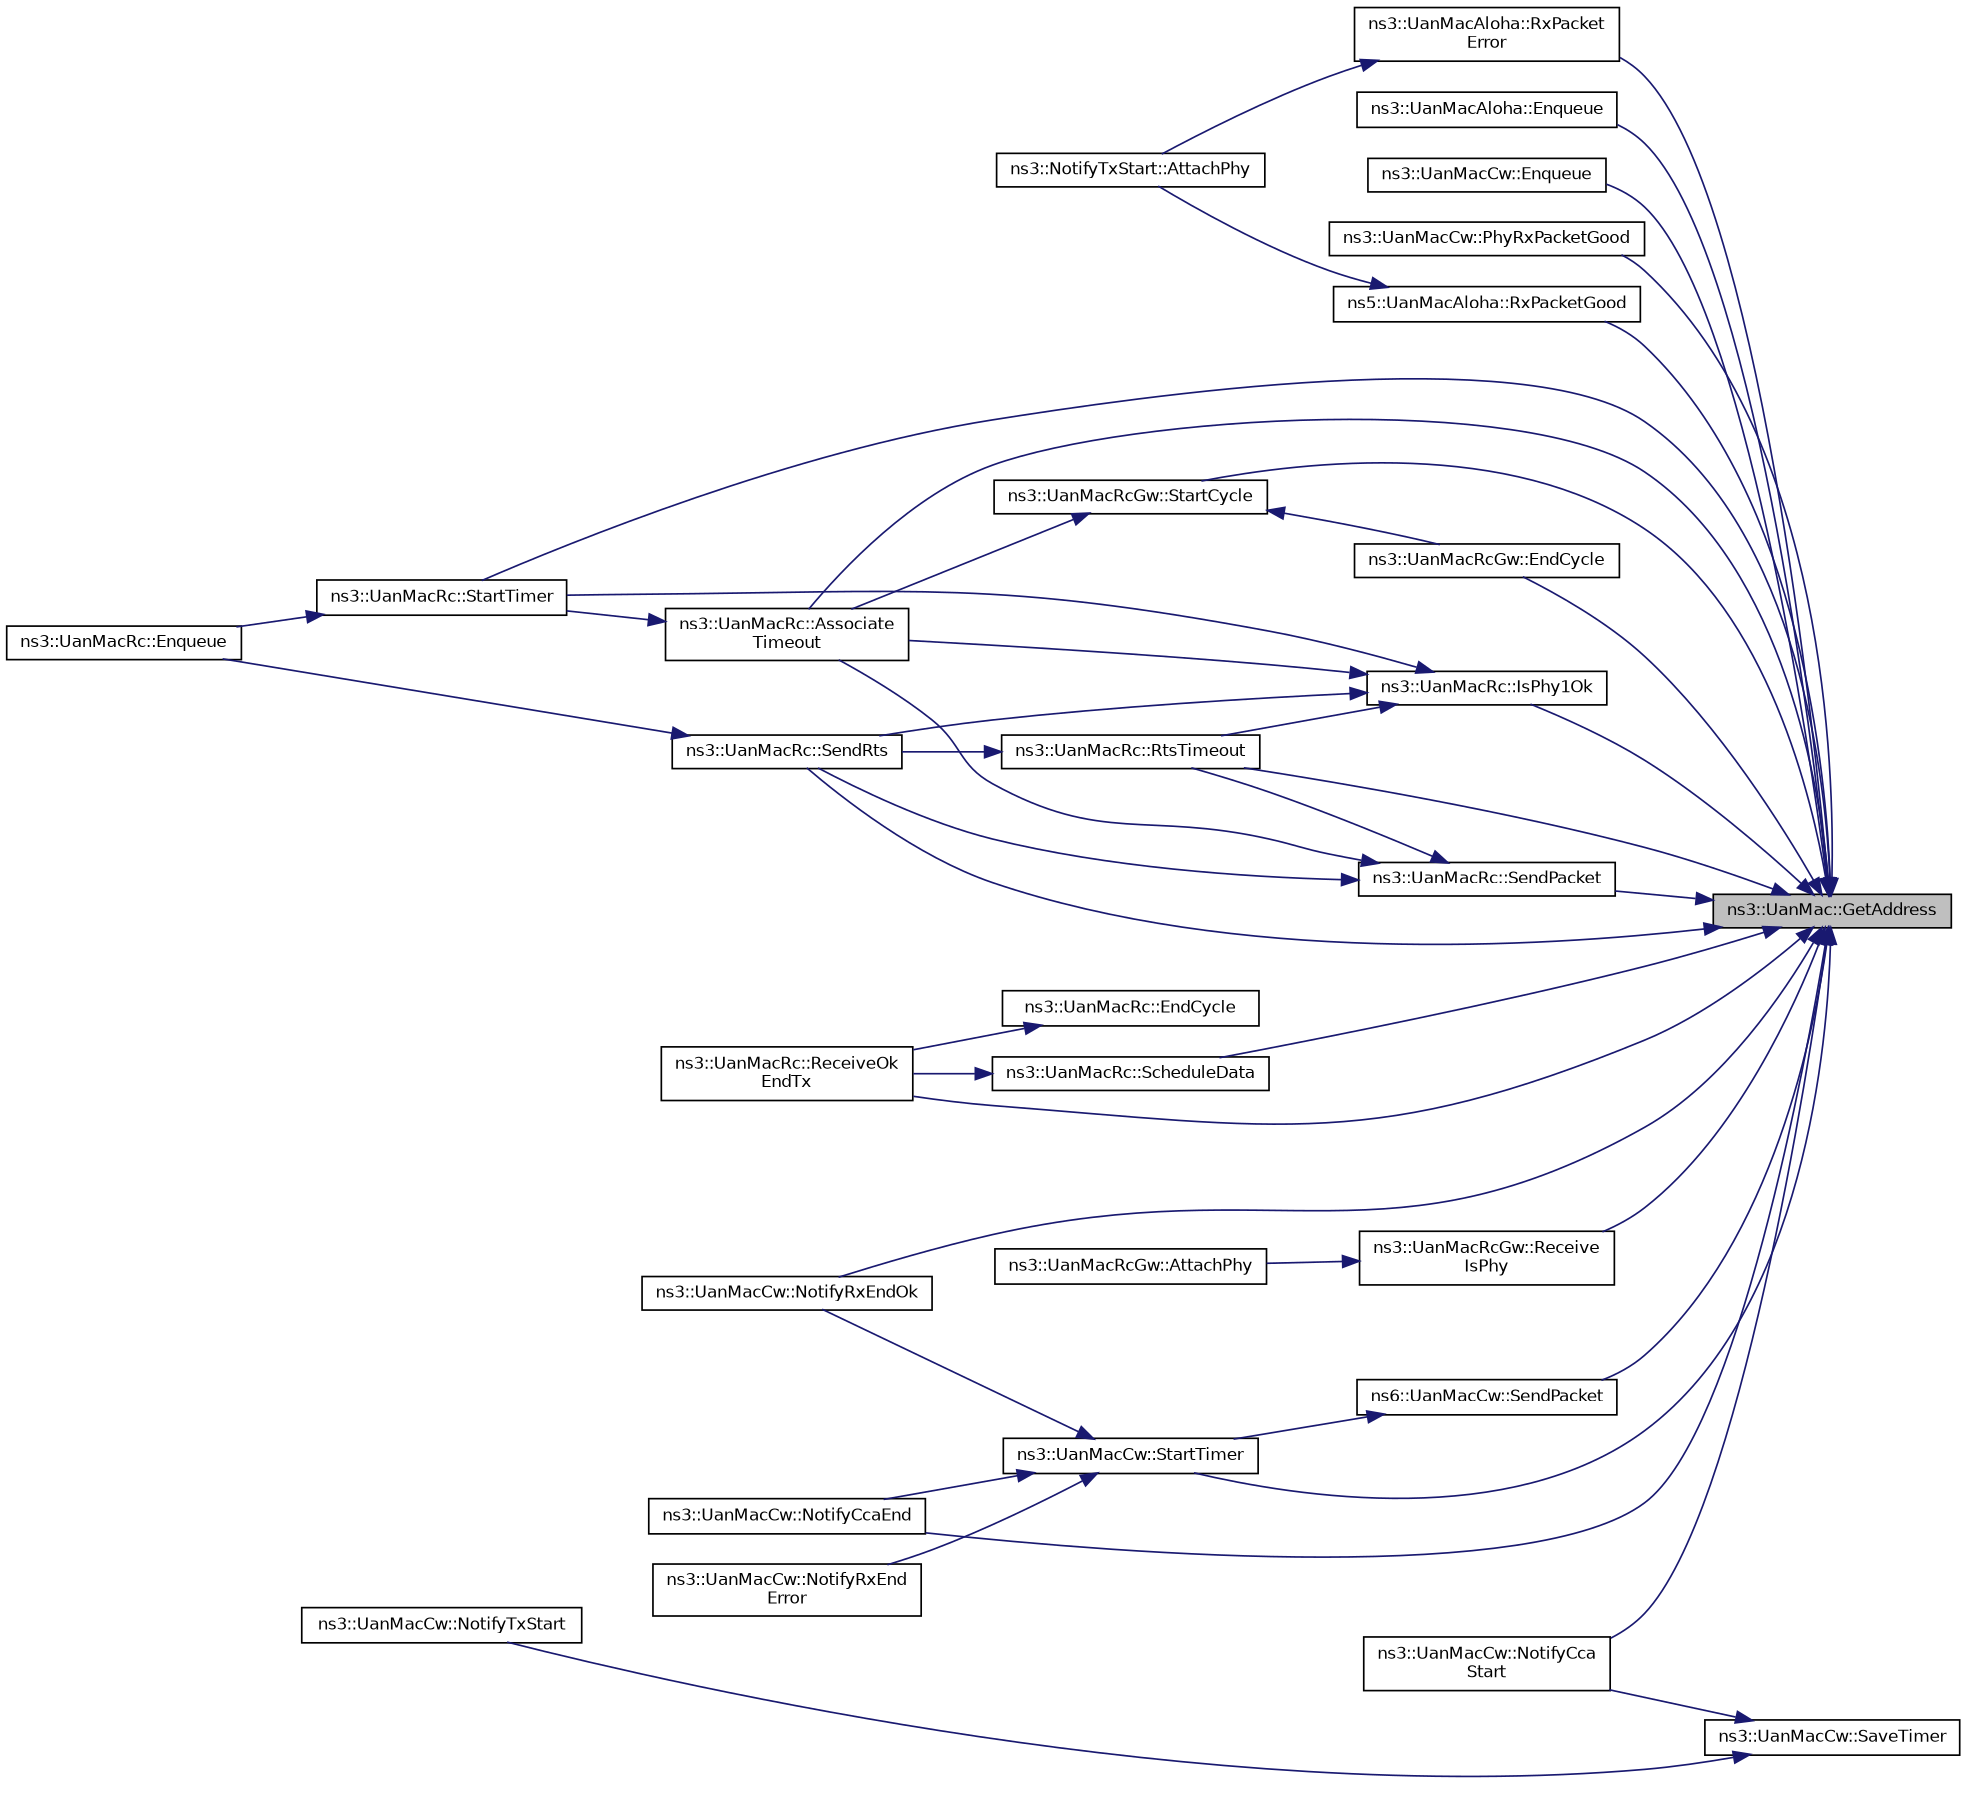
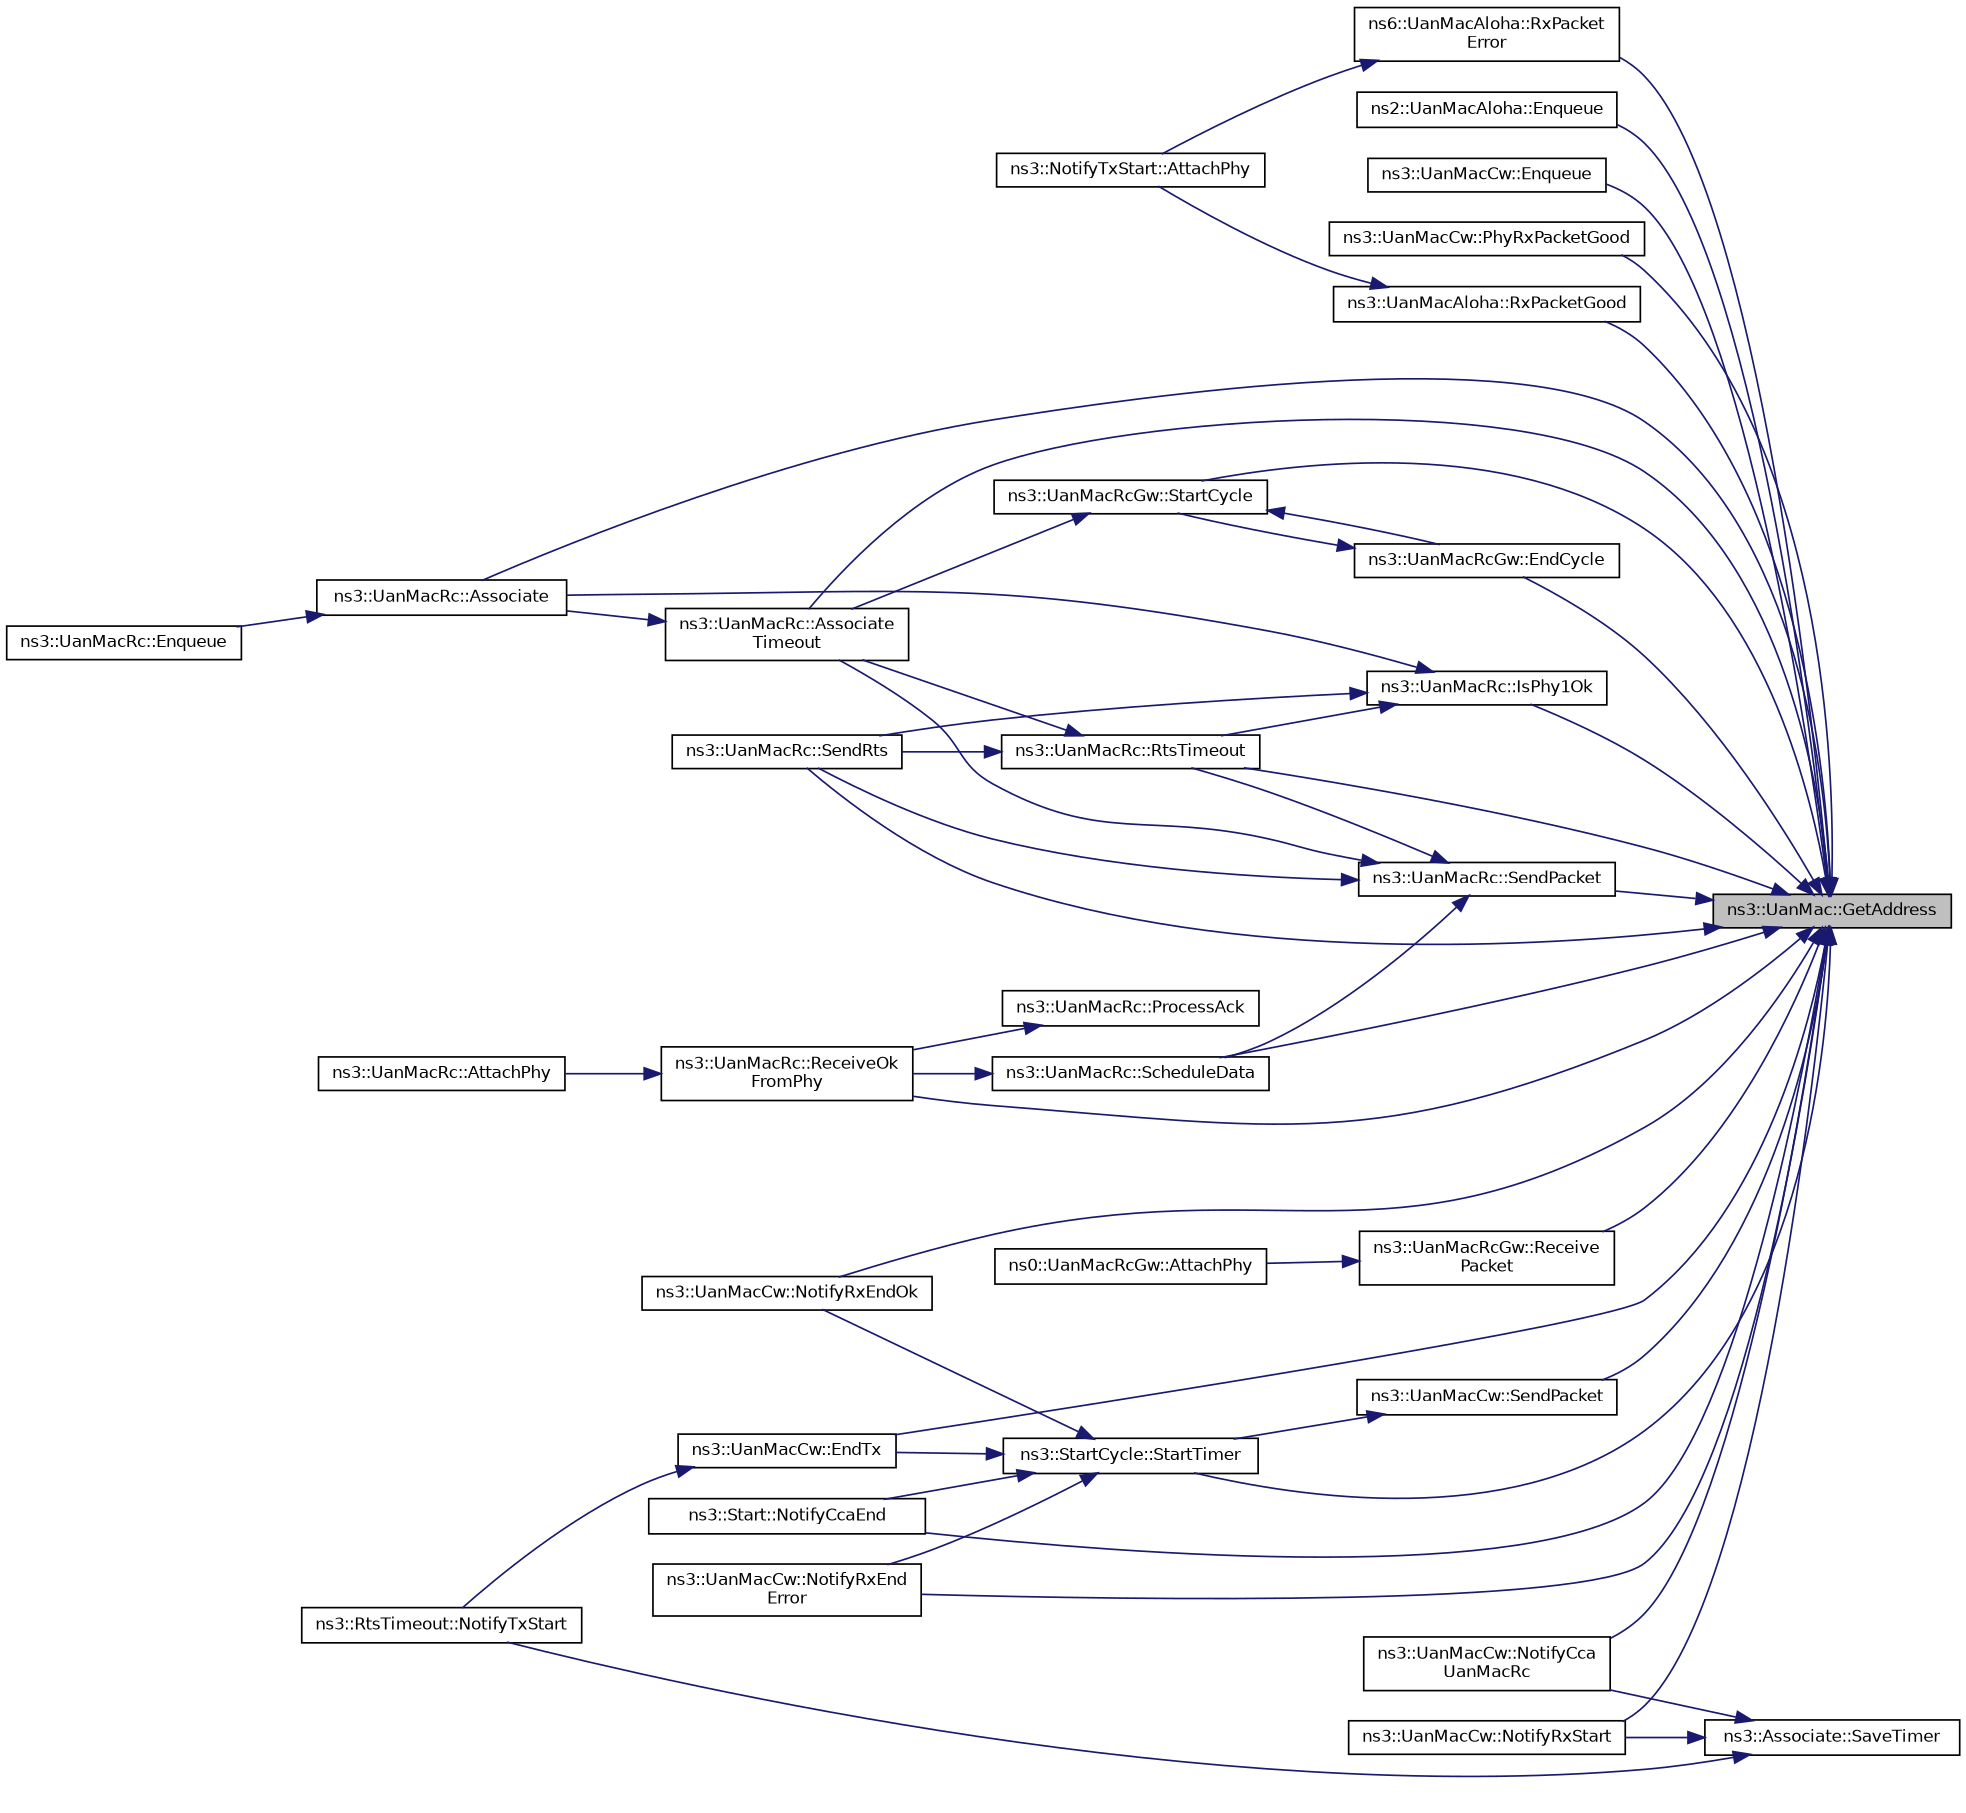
node "ns3::UanMacAloha::RxPacket Error": label "ns3::UanMacAloha::RxPacket Error" -> "ns6::UanMacAloha::RxPacket Error"
node "ns3::UanMacAloha::Enqueue": label "ns3::UanMacAloha::Enqueue" -> "ns2::UanMacAloha::Enqueue"
node "ns5::UanMacAloha::RxPacketGood": label "ns5::UanMacAloha::RxPacketGood" -> "ns3::UanMacAloha::RxPacketGood"
edge "ns3::UanMacRcGw::StartCycle" -> "ns3::UanMacRcGw::EndCycle": added
node "ns3::UanMacRc::StartTimer": label "ns3::UanMacRc::StartTimer" -> "ns3::UanMacRc::Associate"
edge "ns3::UanMacRc::Associate Timeout" -> "ns3::UanMacRc::IsPhy1Ok": now "ns3::UanMacRc::Associate Timeout" -> "ns3::UanMacRc::RtsTimeout"
edge "ns3::UanMacRc::Enqueue" -> "ns3::UanMacRc::SendRts": removed
edge "ns3::UanMacRc::ScheduleData" -> "ns3::UanMacRc::SendPacket": added
node "ns3::UanMacRc::EndCycle": label "ns3::UanMacRc::EndCycle" -> "ns3::UanMacRc::ProcessAck"
node "ns3::UanMacRc::AttachPhy": added
node "ns3::UanMacRc::ReceiveOk EndTx": label "ns3::UanMacRc::ReceiveOk EndTx" -> "ns3::UanMacRc::ReceiveOk FromPhy"
node "ns3::UanMacRcGw::Receive IsPhy": label "ns3::UanMacRcGw::Receive IsPhy" -> "ns3::UanMacRcGw::Receive Packet"
node "ns3::UanMacRcGw::AttachPhy": label "ns3::UanMacRcGw::AttachPhy" -> "ns0::UanMacRcGw::AttachPhy"
node "ns6::UanMacCw::SendPacket": label "ns6::UanMacCw::SendPacket" -> "ns3::UanMacCw::SendPacket"
node "ns3::UanMacCw::EndTx": added
node "ns3::UanMacCw::StartTimer": label "ns3::UanMacCw::StartTimer" -> "ns3::StartCycle::StartTimer"
node "ns3::UanMacCw::NotifyCcaEnd": label "ns3::UanMacCw::NotifyCcaEnd" -> "ns3::Start::NotifyCcaEnd"
edge "ns3::UanMacCw::NotifyRxEnd Error" -> "ns3::UanMac::GetAddress": added
node "ns3::UanMacCw::NotifyTxStart": label "ns3::UanMacCw::NotifyTxStart" -> "ns3::RtsTimeout::NotifyTxStart"
node "ns3::UanMacCw::NotifyCca Start": label "ns3::UanMacCw::NotifyCca Start" -> "ns3::UanMacCw::NotifyCca UanMacRc"
node "ns3::UanMacCw::NotifyRxStart": added
node "ns3::UanMacCw::SaveTimer": label "ns3::UanMacCw::SaveTimer" -> "ns3::Associate::SaveTimer"
